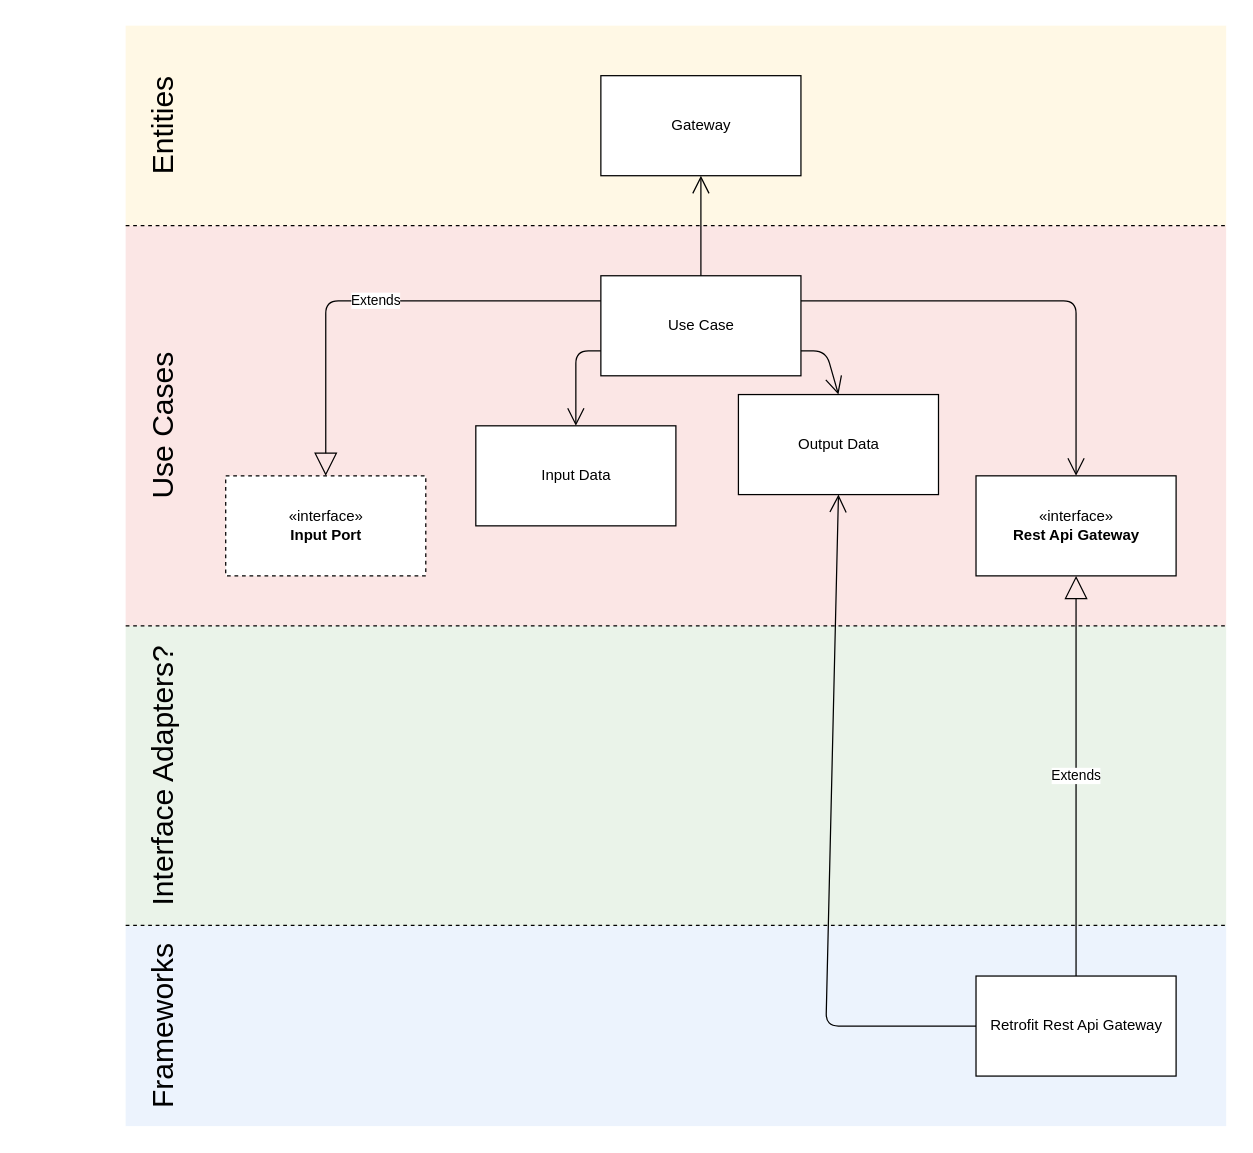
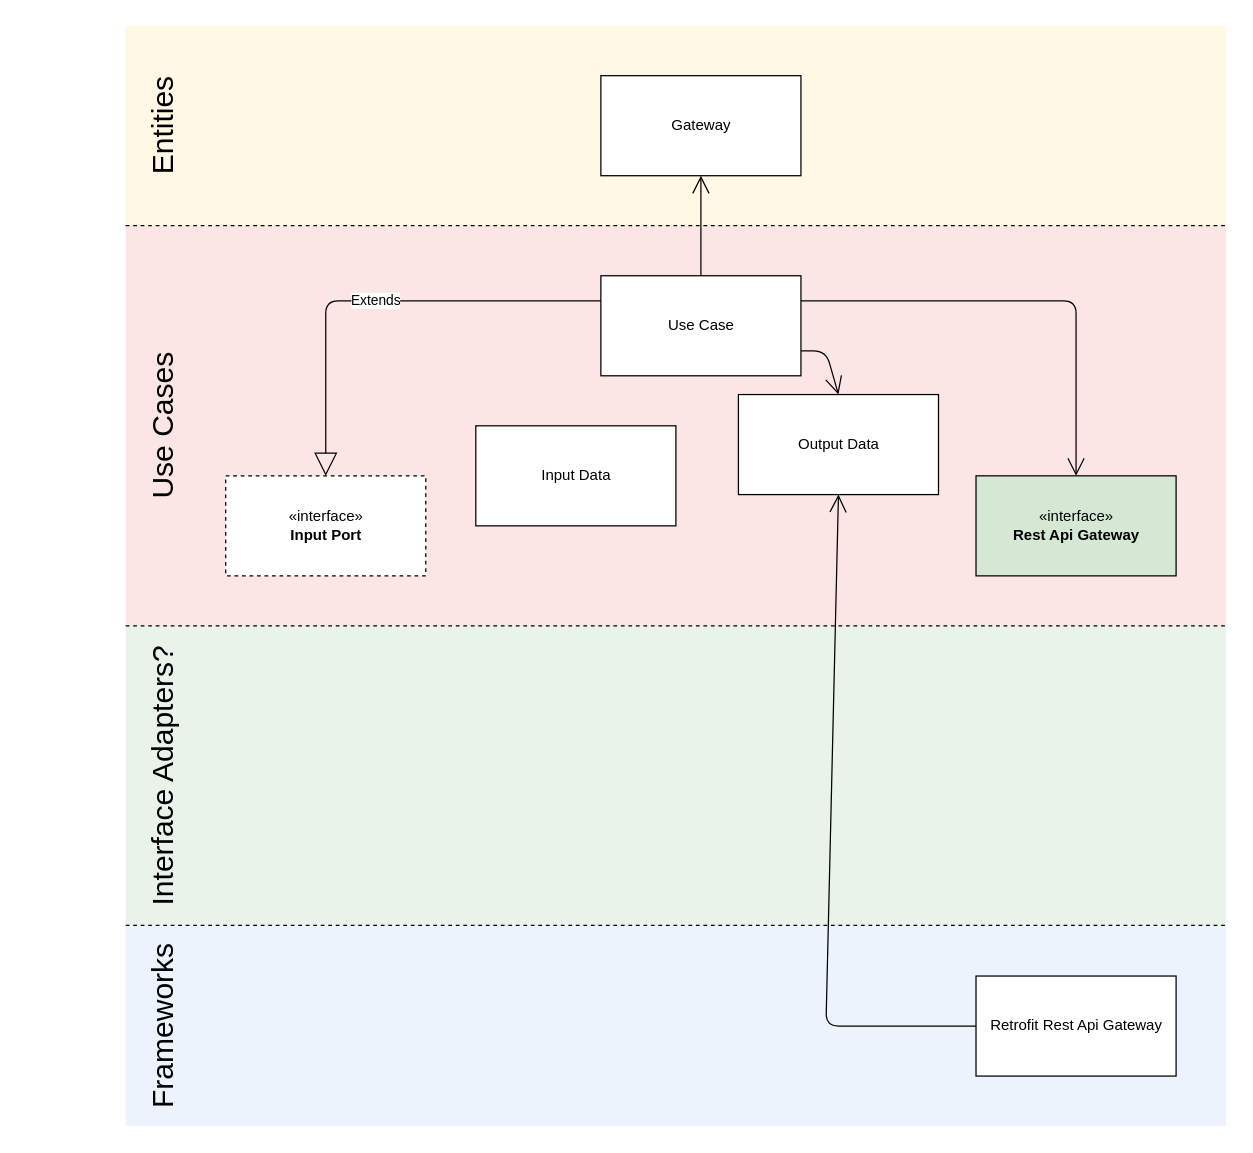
edge "Use Case" -> "Input Data": removed
node "«interface» Rest Api Gateway": fillcolor #ffffff -> #d5e8d4
edge "Retrofit Rest Api Gateway" -> "«interface» Rest Api Gateway": removed, label "Extends"
